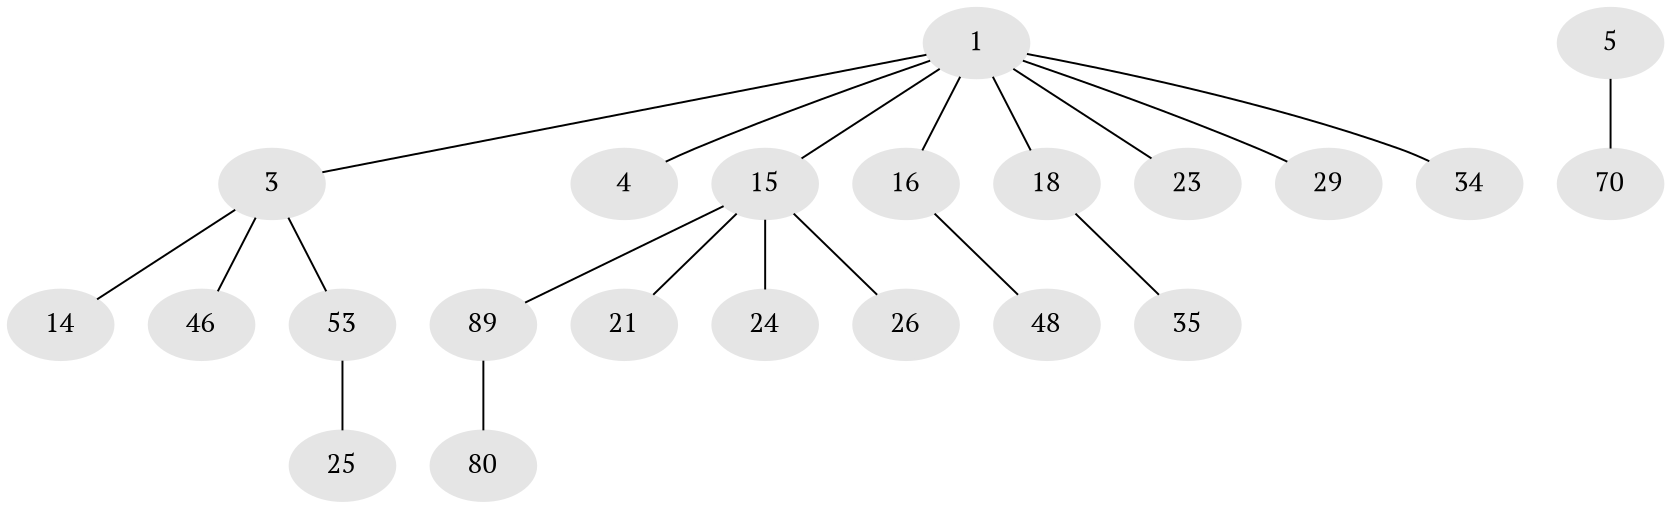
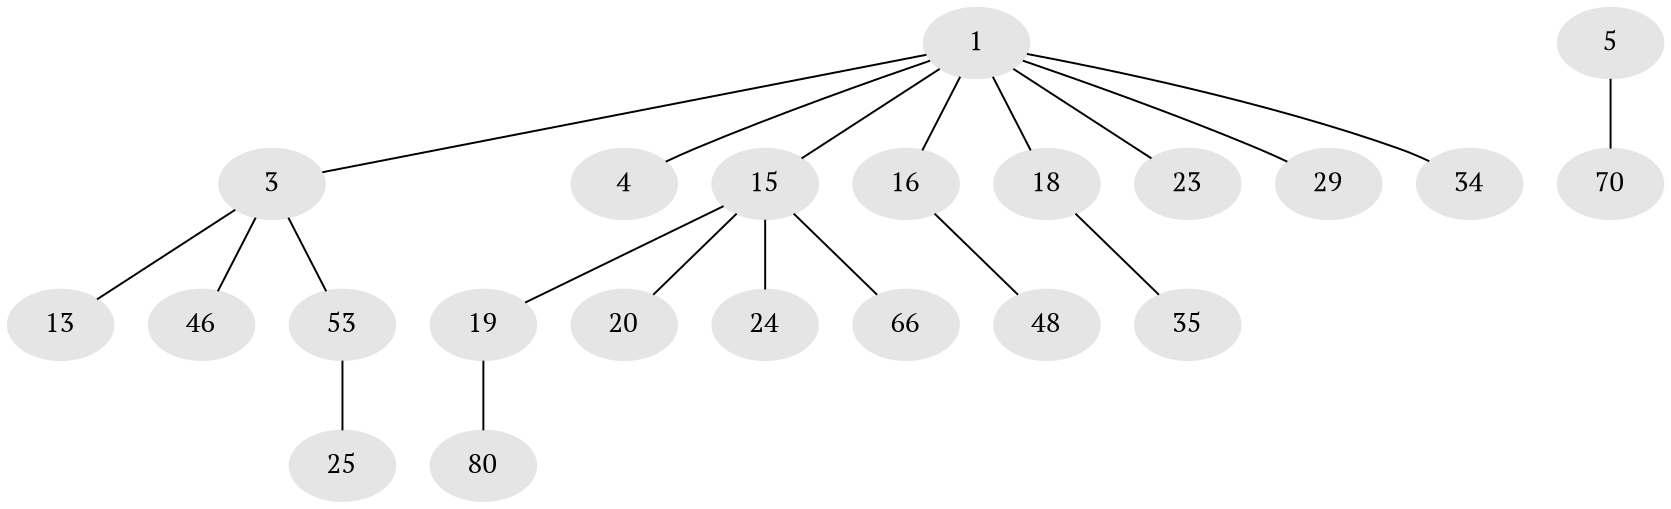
node "14": label "14" -> "13"
node "89": label "89" -> "19"
node "21": label "21" -> "20"
node "26": label "26" -> "66"
